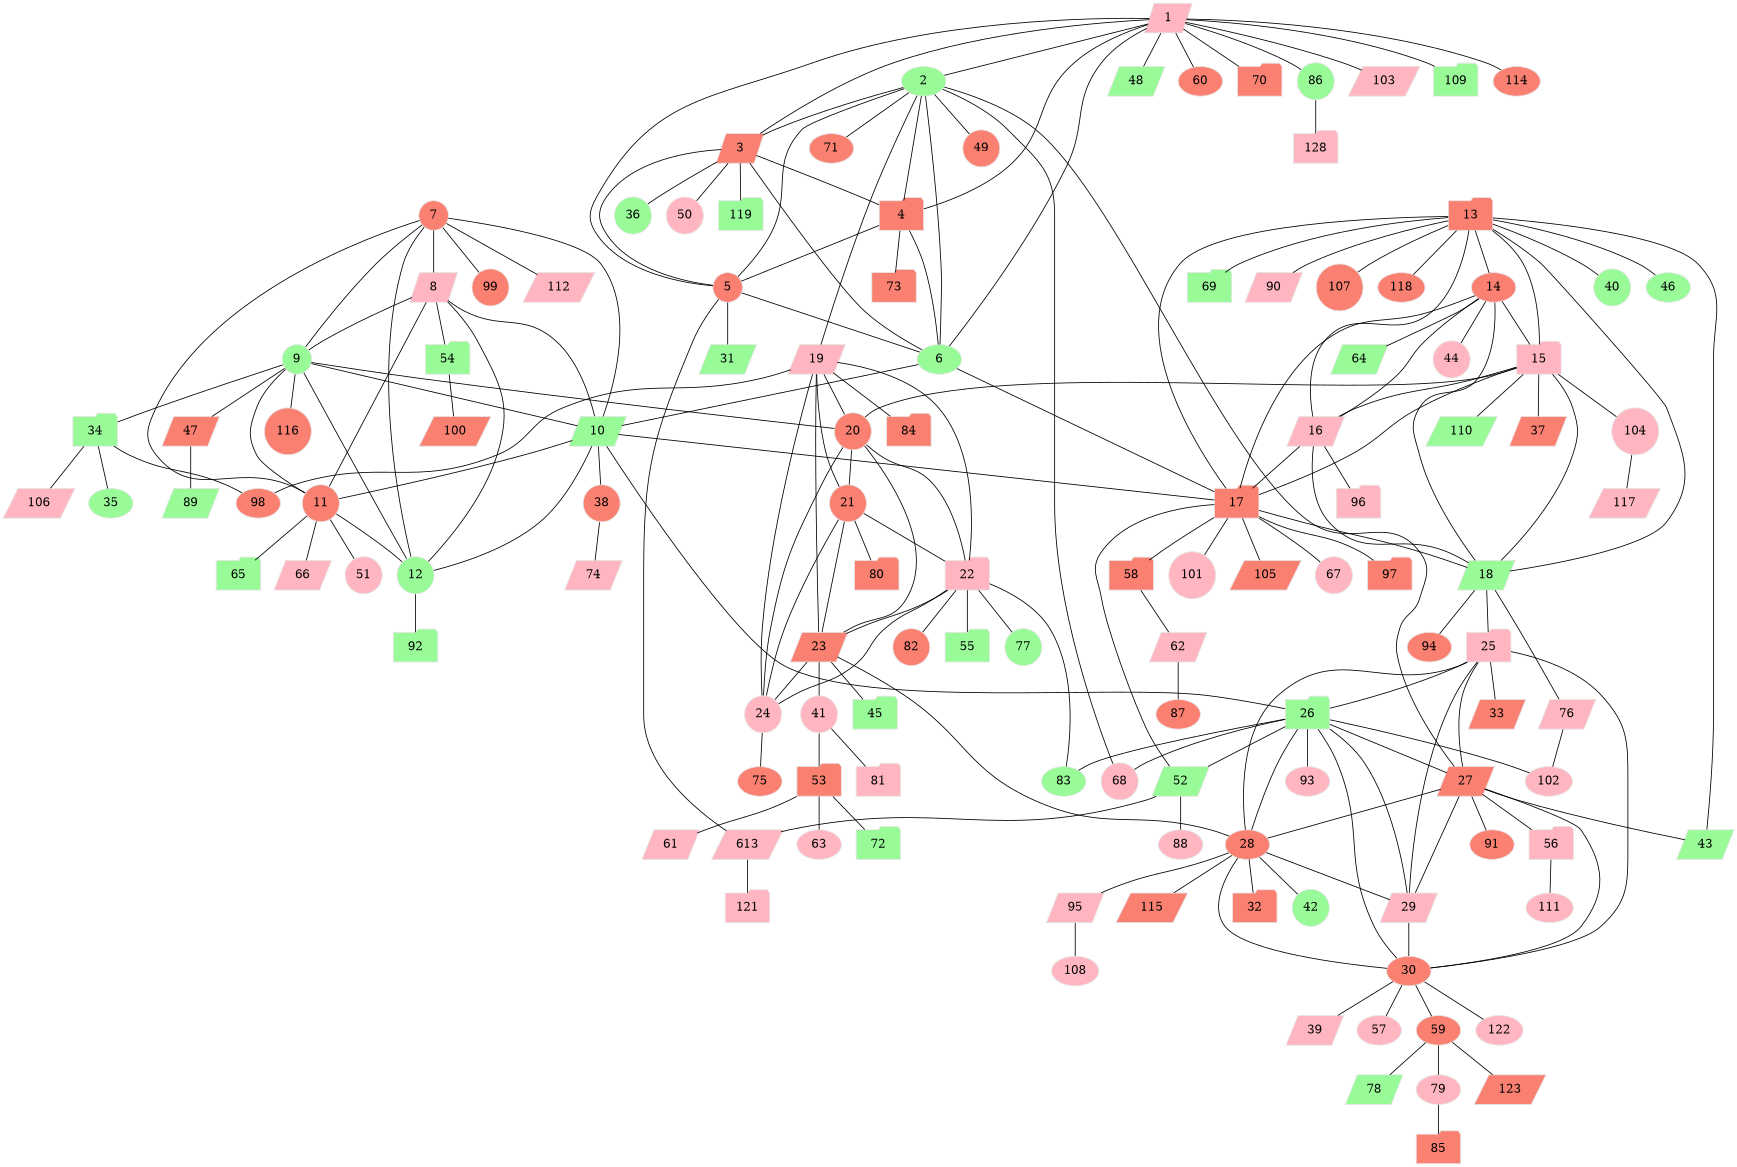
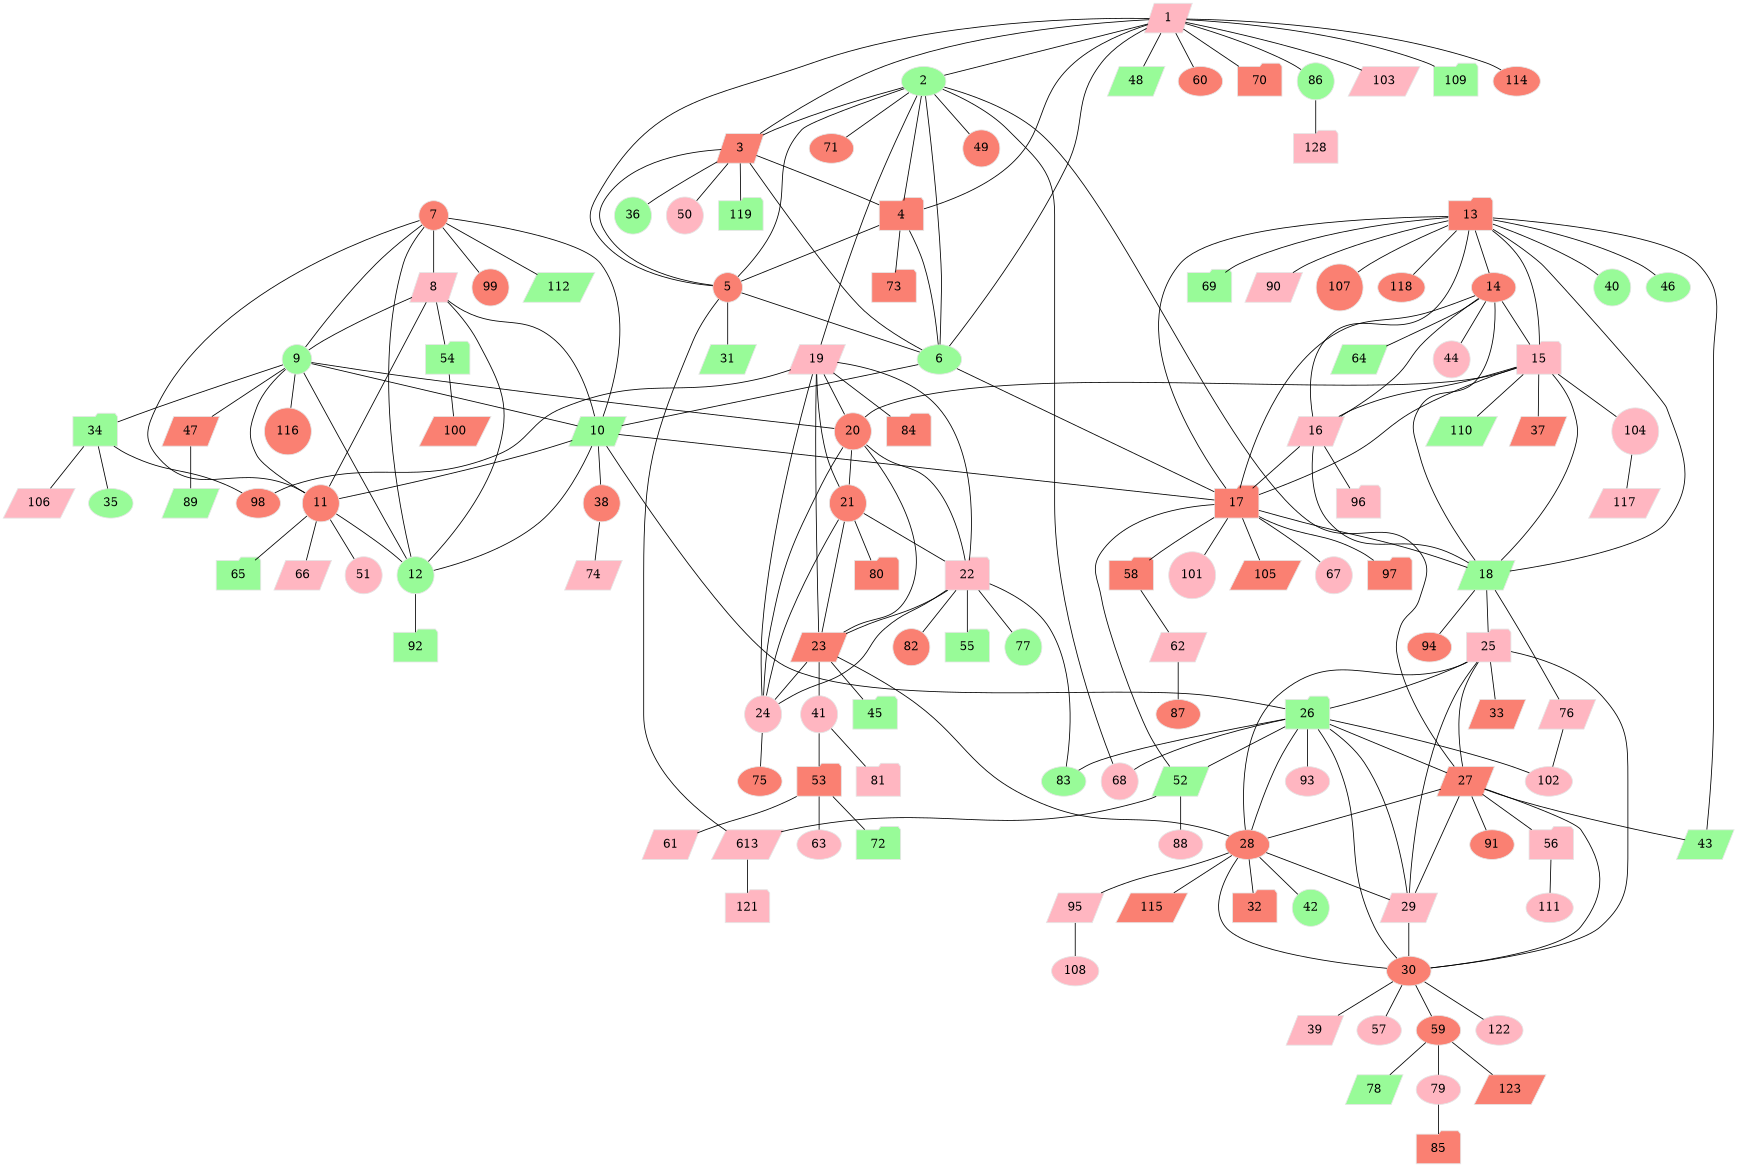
node "112": fillcolor lightpink -> palegreen
